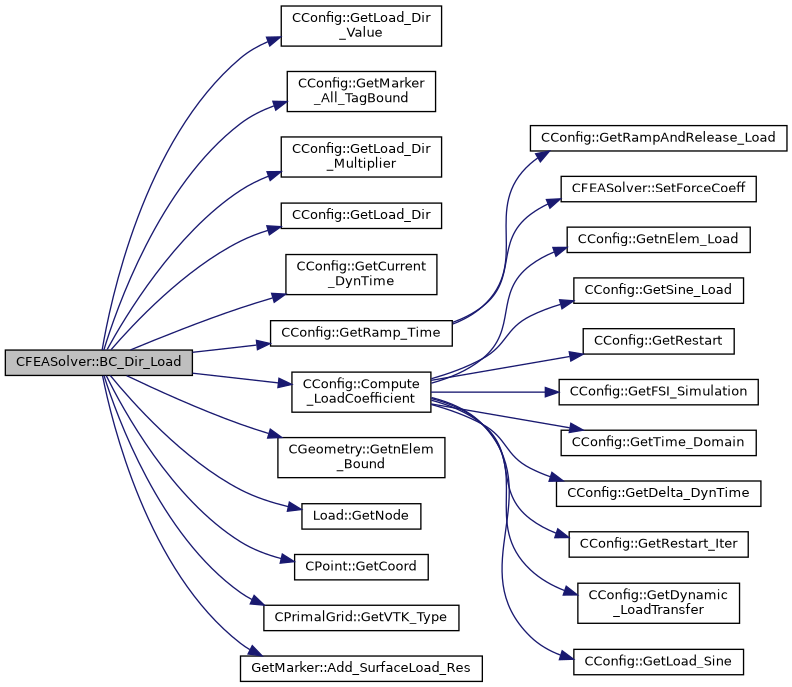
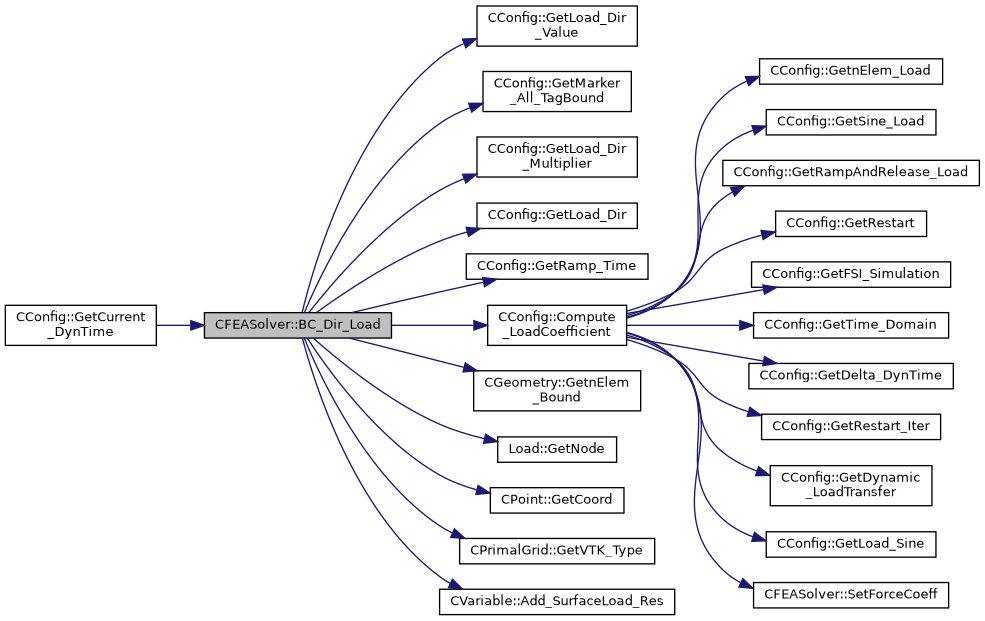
edge "CConfig::GetRamp_Time" -> "CConfig::GetRampAndRelease_Load": now "CConfig::Compute _LoadCoefficient" -> "CConfig::GetRampAndRelease_Load"
edge "CConfig::GetRamp_Time" -> "CFEASolver::SetForceCoeff": now "CConfig::Compute _LoadCoefficient" -> "CFEASolver::SetForceCoeff"
edge "CFEASolver::BC_Dir_Load" -> "CConfig::GetCurrent _DynTime": reversed
node "GetMarker::Add_SurfaceLoad_Res": label "GetMarker::Add_SurfaceLoad_Res" -> "CVariable::Add_SurfaceLoad_Res"
